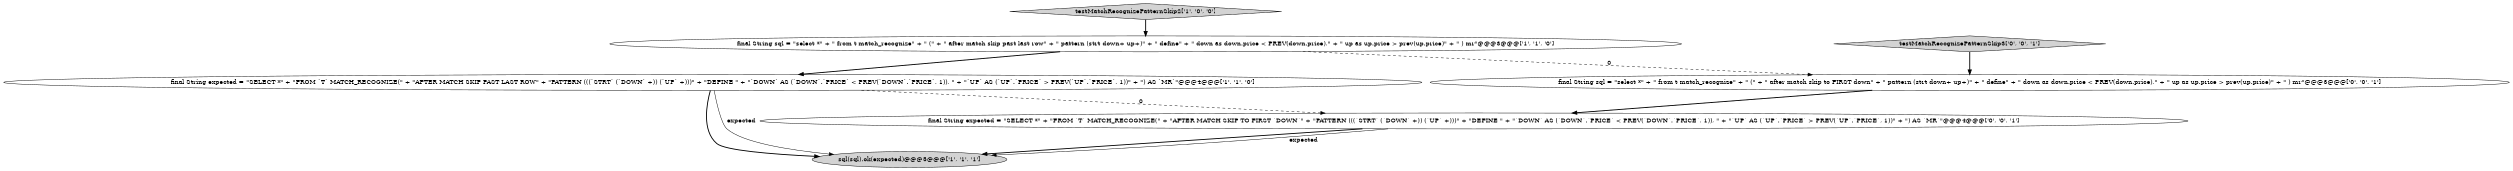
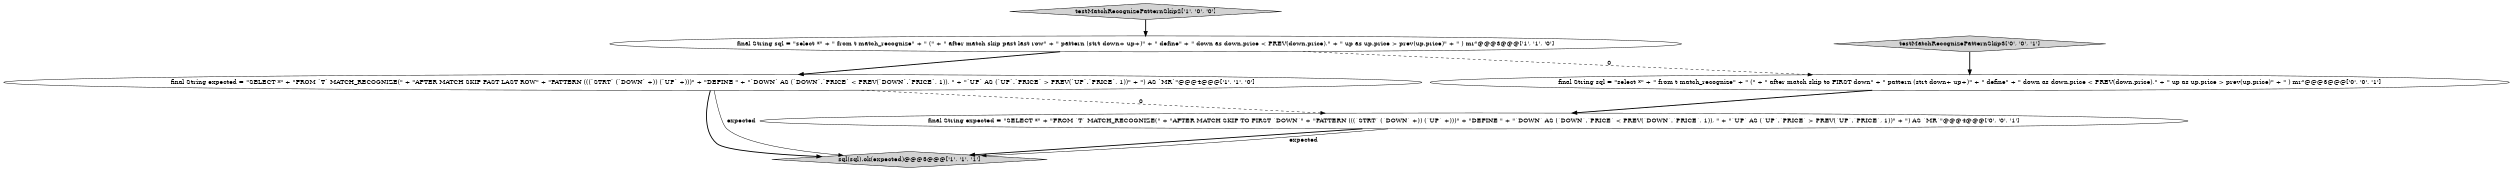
node "sql(sql).ok(expected)@@@5@@@['1', '1', '1']": shape ellipse -> diamond
